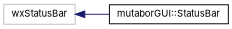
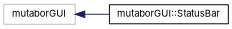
node "wxStatusBar": label "wxStatusBar" -> "mutaborGUI"
